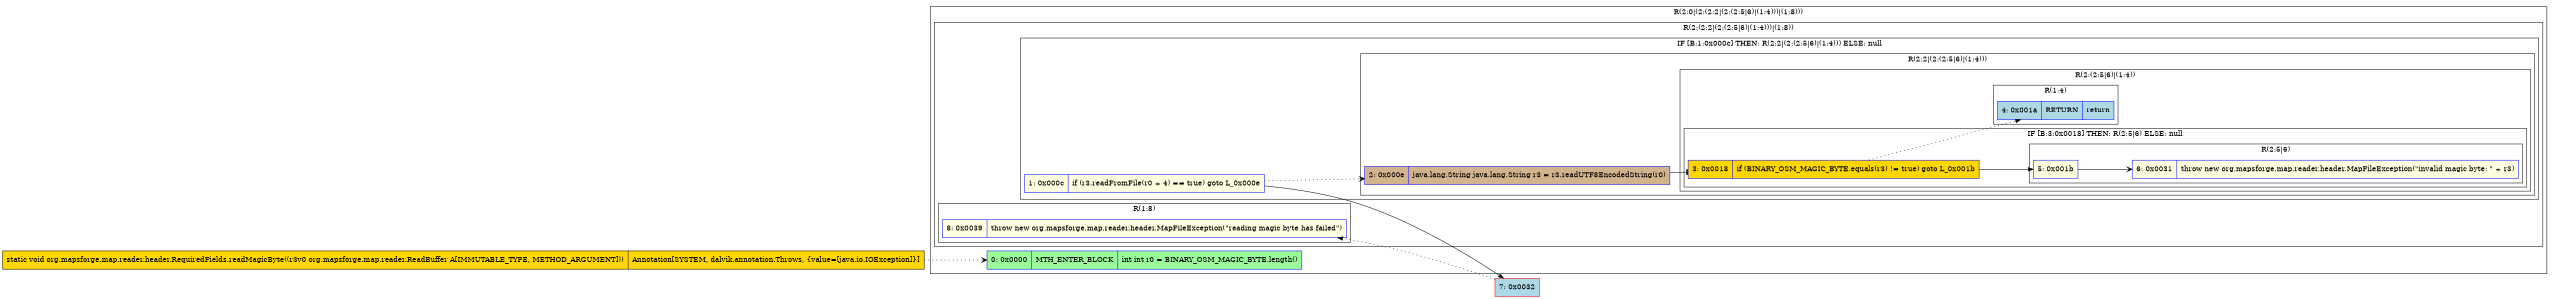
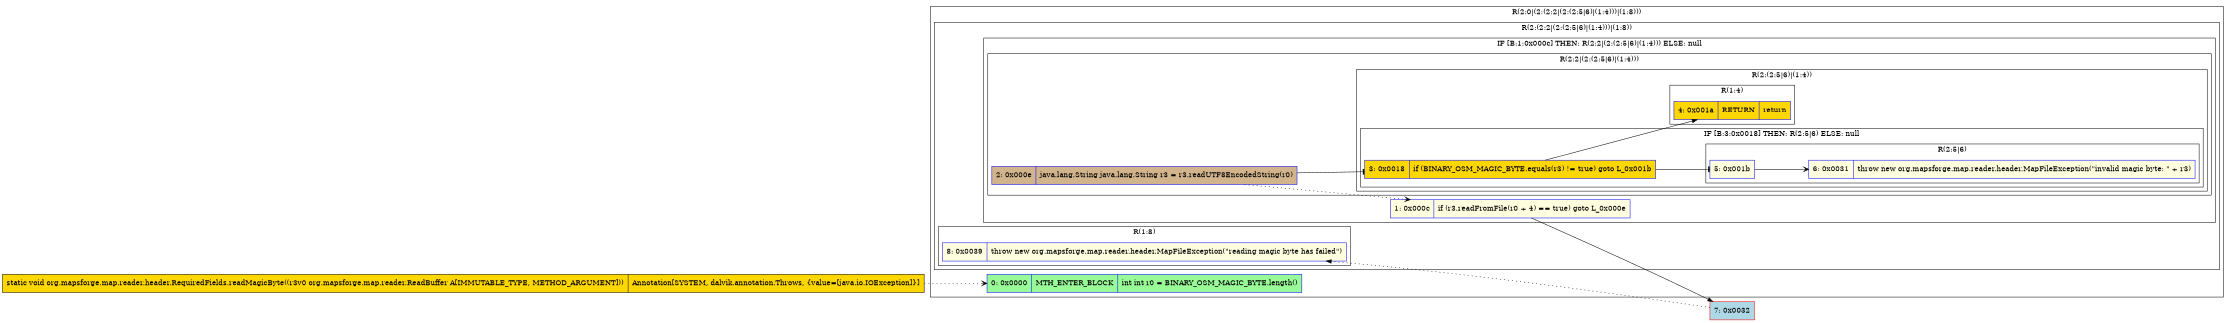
node "4: 0x001a": fillcolor lightblue -> gold
edge "3: 0x0018" -> "4: 0x001a": style dotted -> solid
edge "3: 0x0018" -> "5: 0x001b": arrowhead normal -> tee
edge "1: 0x000c" -> "2: 0x000e": reversed
